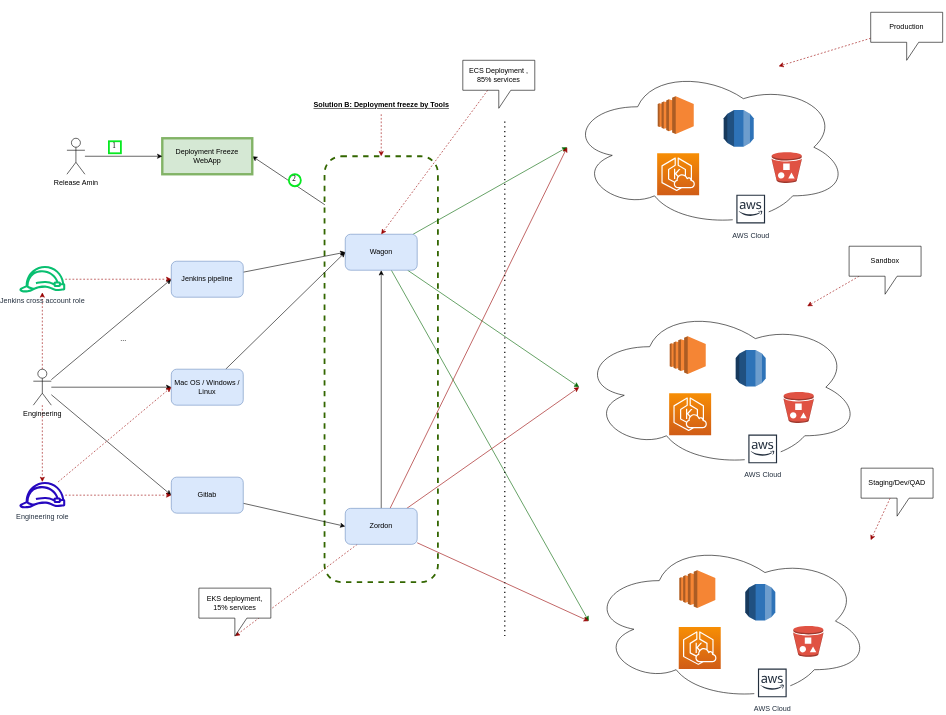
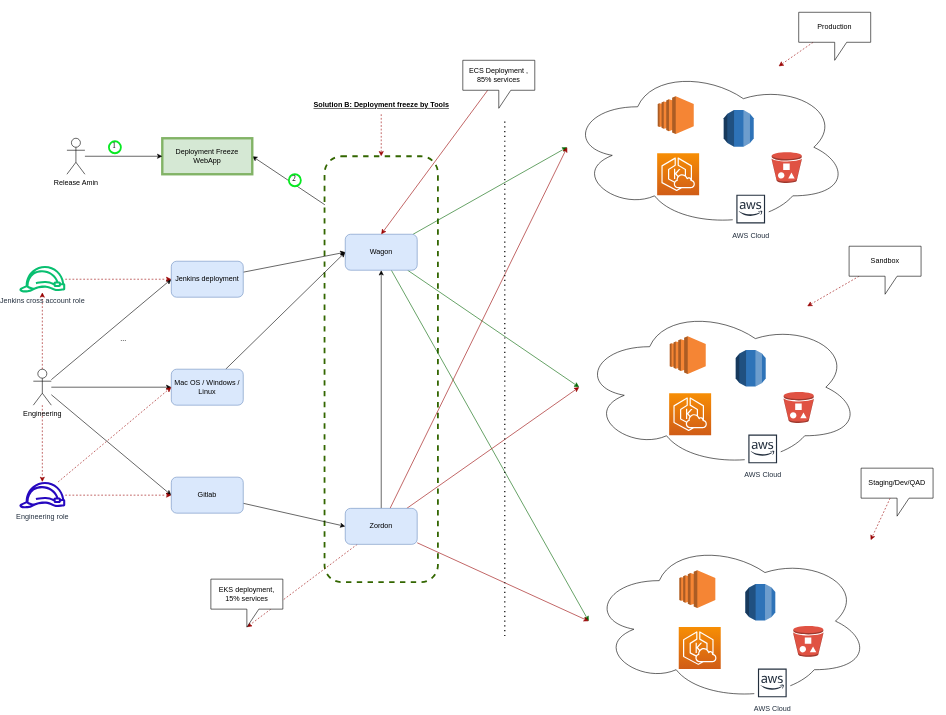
node "Production": moved (907, 36) -> (835, 36)
node "1": shape rectangle -> ellipse
edge "ECS Deployment , 85% services" -> "Wagon": style dashed -> solid
node "Jenkins pipeline": label "Jenkins pipeline" -> "Jenkins deployment"
node "EKS deployment, 15% services": moved (235, 612) -> (247, 603)
